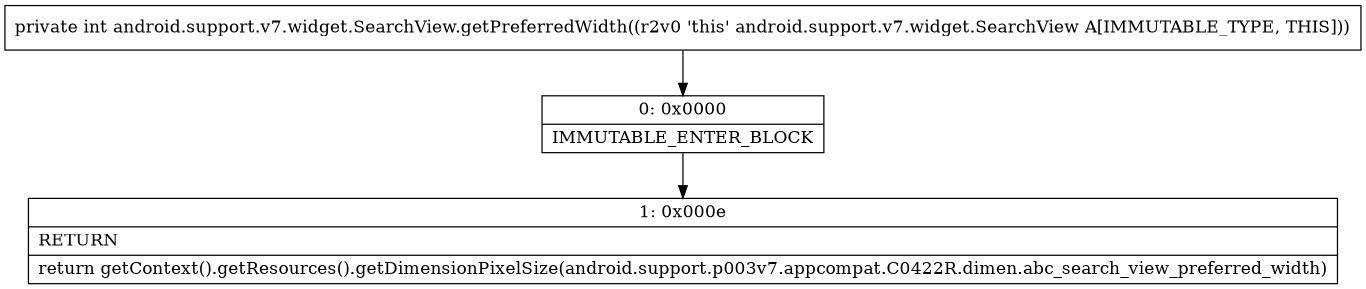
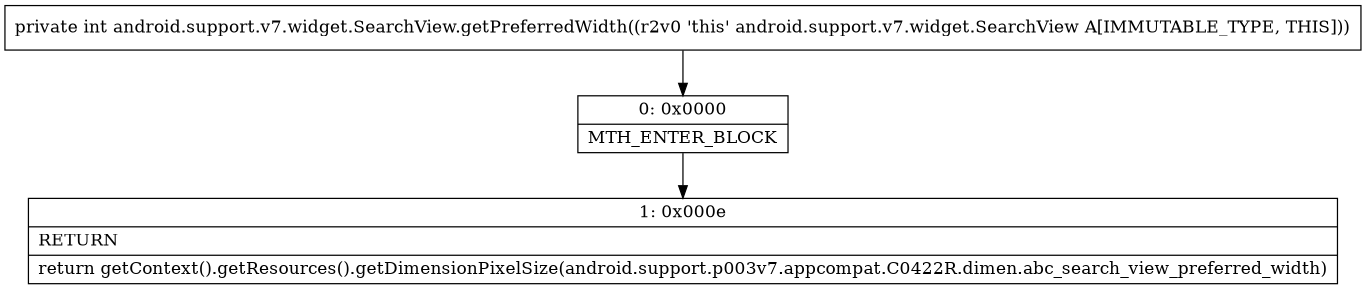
node "0: 0x0000": text "IMMUTABLE_ENTER_BLOCK" -> "MTH_ENTER_BLOCK"
